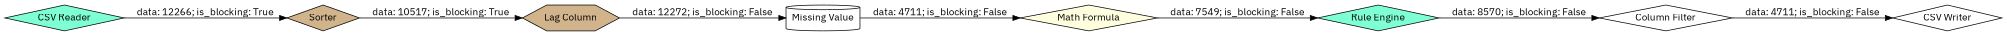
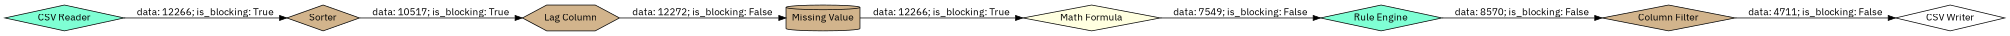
edge "Missing Value" -> "Math Formula": label "data: 4711; is_blocking: False" -> "data: 12266; is_blocking: True"
node "Missing Value": fillcolor white -> tan
node "Column Filter": fillcolor white -> tan
